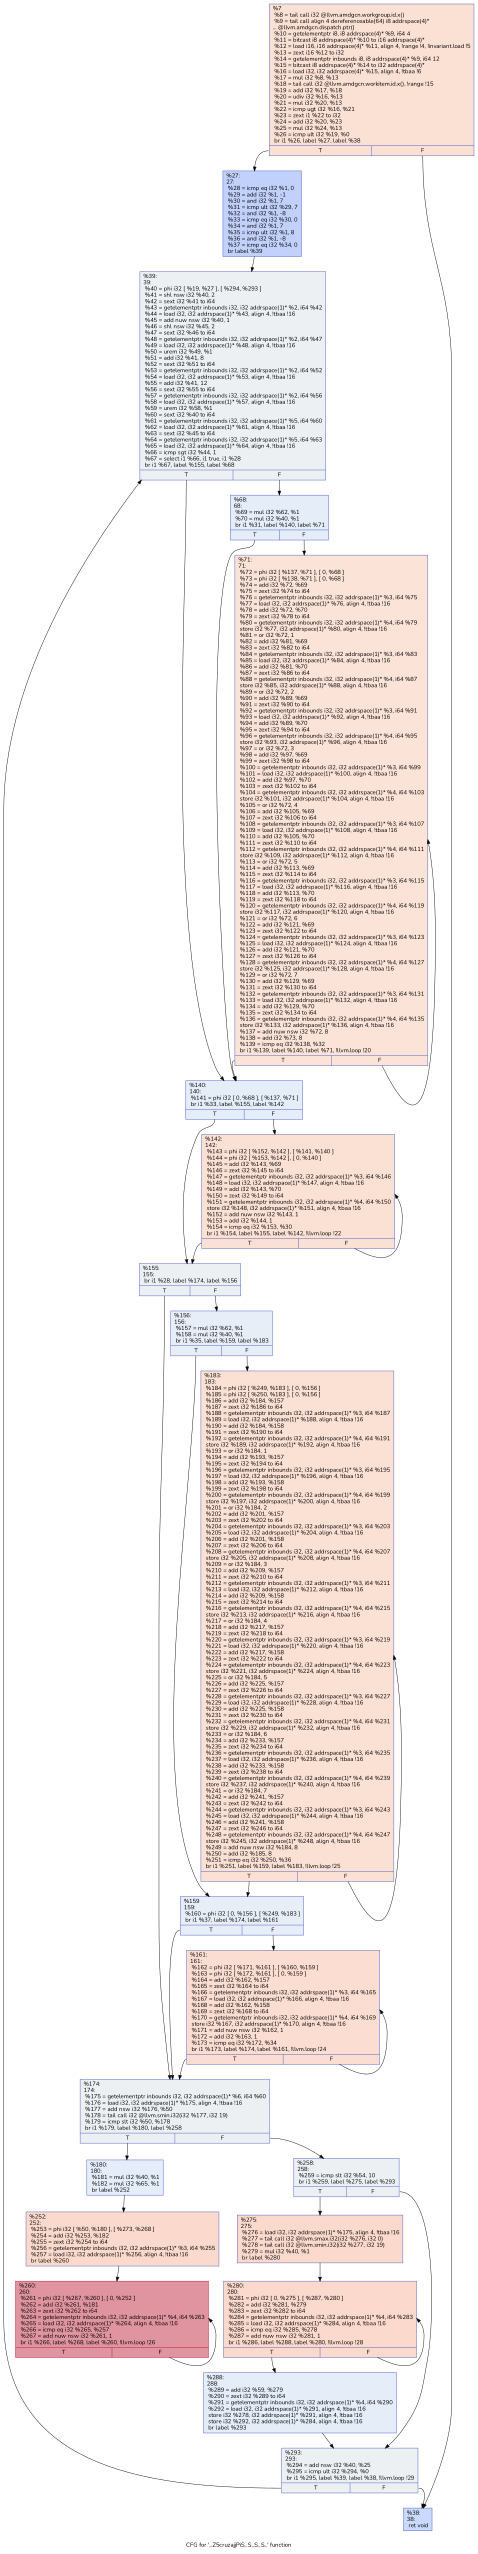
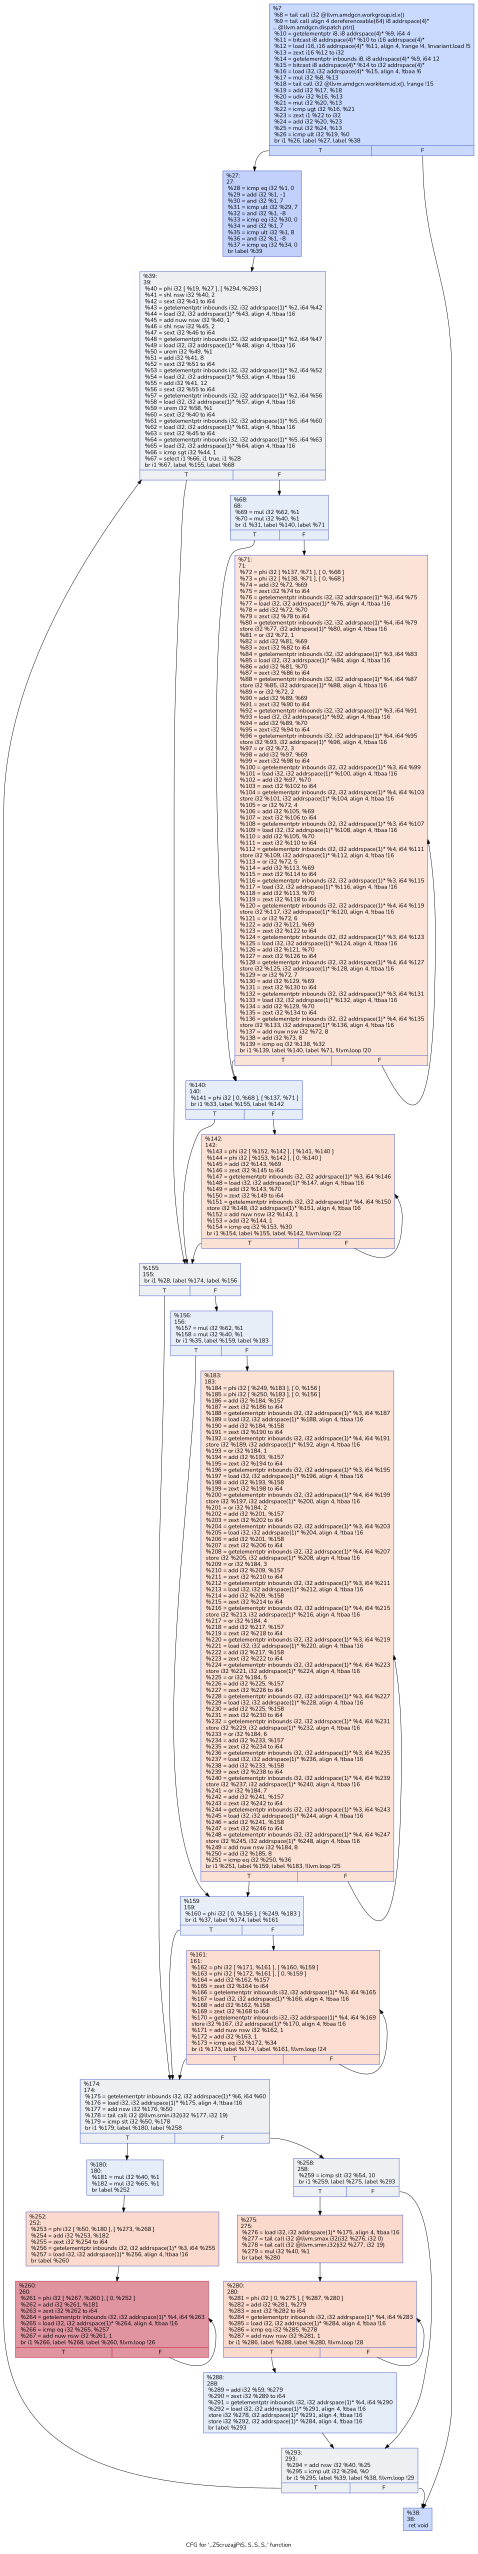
node "%7:": fillcolor #f7b99e70 -> #88abfd70
edge "%39:" -> "%140:": now "%39:" -> "%155:"
